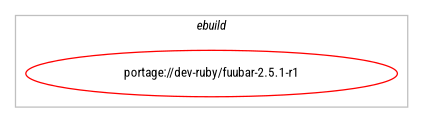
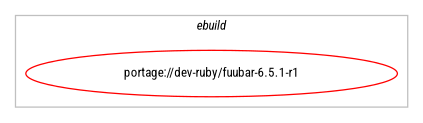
node "portage://dev-ruby/fuubar-2.5.1-r1": label "portage://dev-ruby/fuubar-2.5.1-r1" -> "portage://dev-ruby/fuubar-6.5.1-r1"
